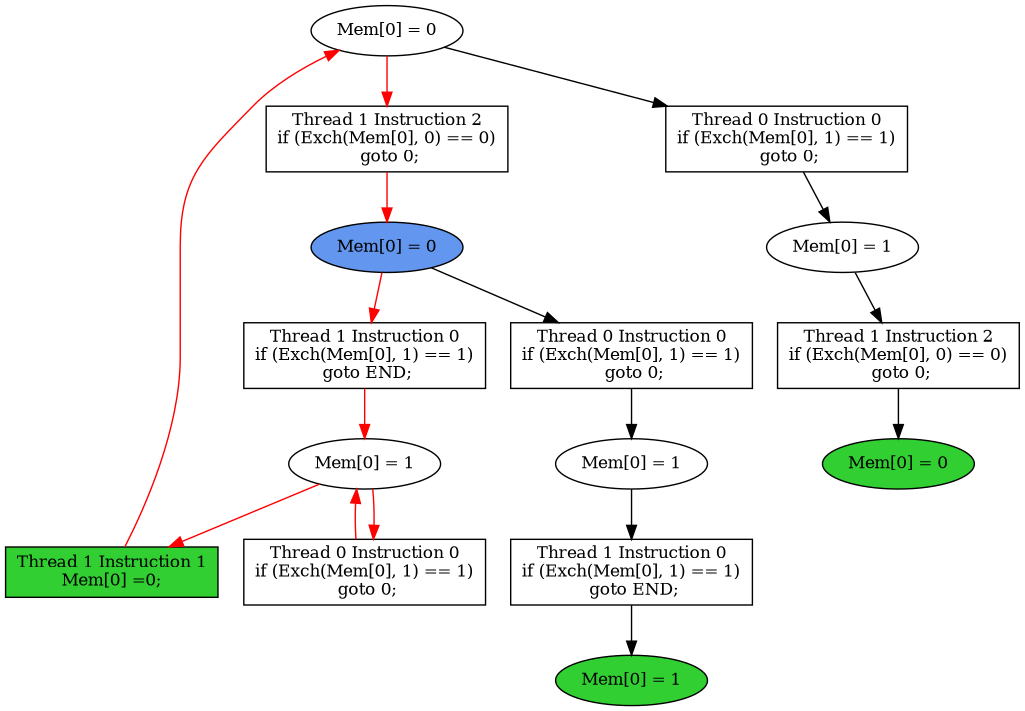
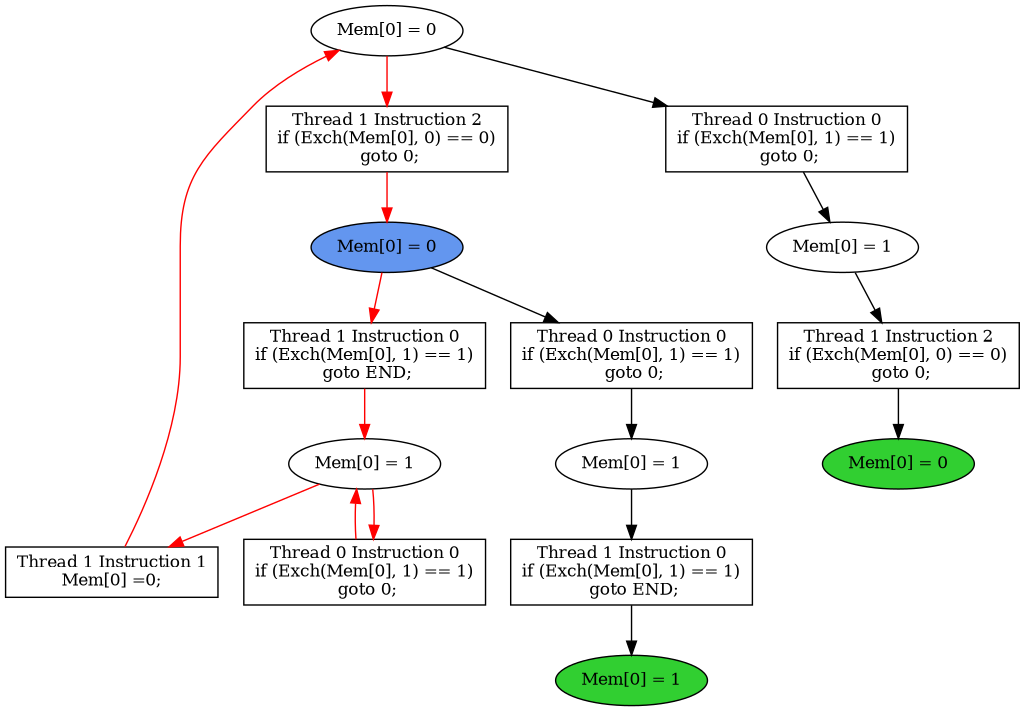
node "Thread 1 Instruction 1 Mem[0] =0;": fillcolor #31cf31 -> #ffffff
